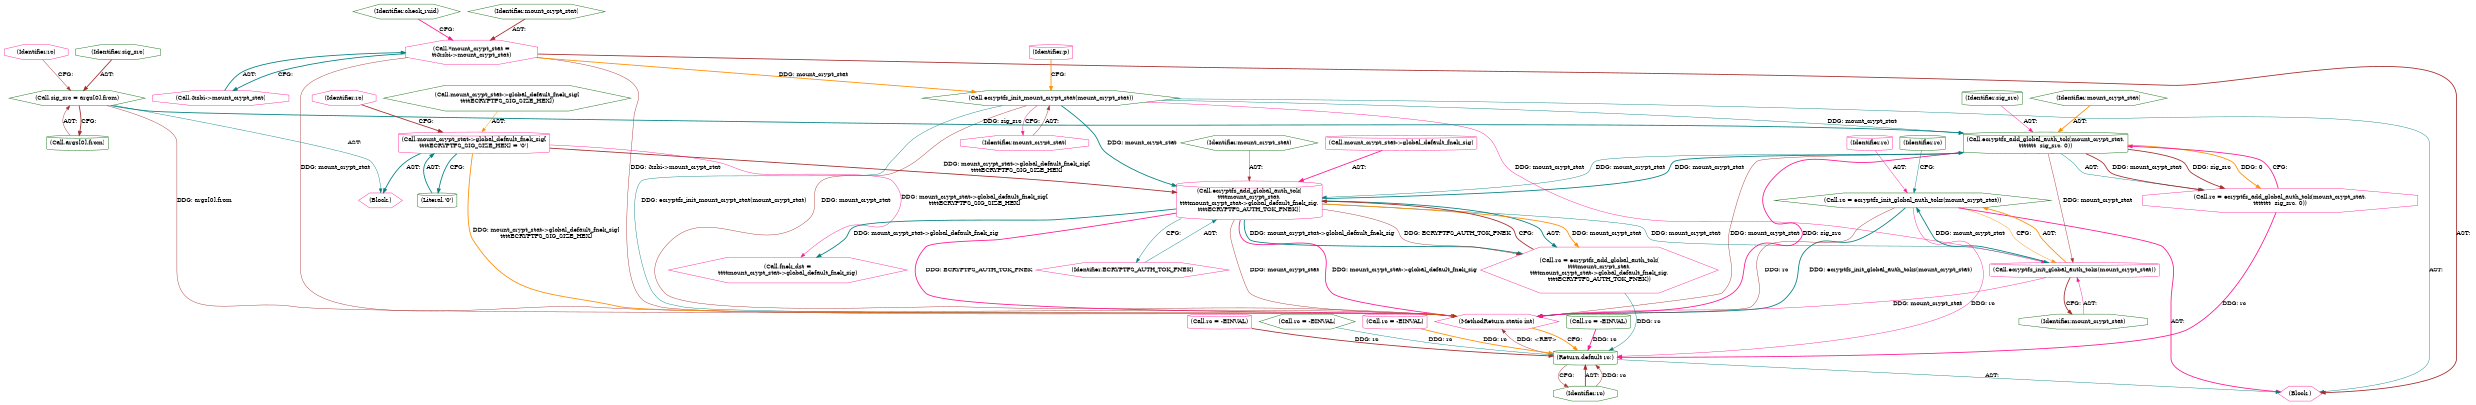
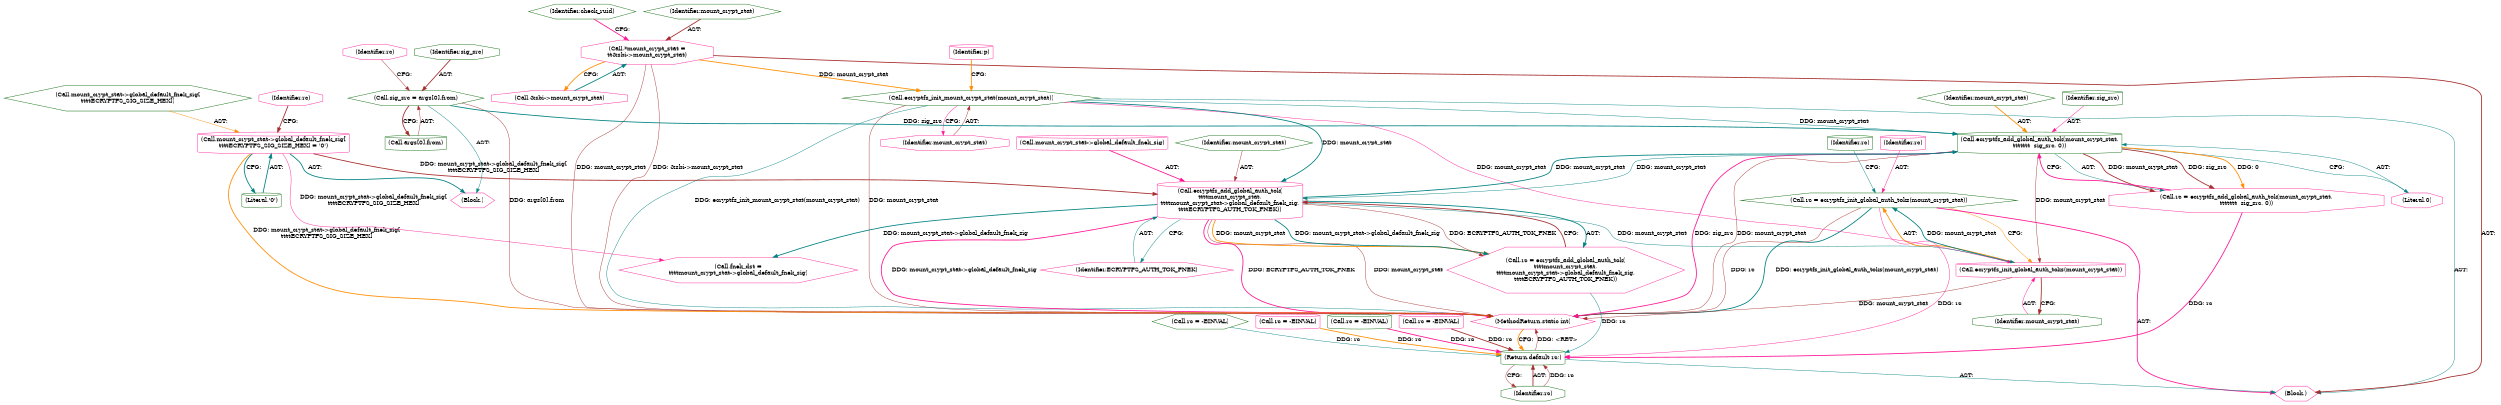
edge "(Call,*mount_crypt_stat = tt&sbi->mount_crypt_stat)" -> "(Call,&sbi->mount_crypt_stat)": color teal -> darkorange
node "(Literal,0)": added
edge "(Call,ecryptfs_init_global_auth_toks(mount_crypt_stat))" -> "(MethodReturn,static int)": color deeppink -> brown
